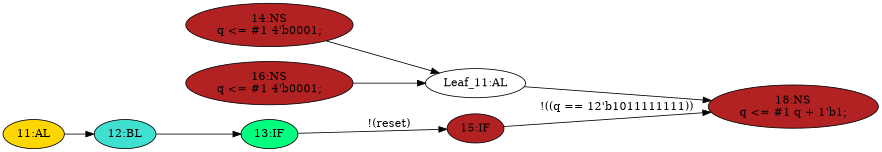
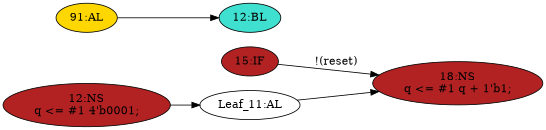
node "14:NS q <= #1 4'b0001;": label "14:NS q <= #1 4'b0001;" -> "12:NS q <= #1 4'b0001;"
node "16:NS q <= #1 4'b0001;": removed
edge "15:IF" -> "18:NS q <= #1 q + 1'b1;": label "!((q == 12'b1011111111))" -> "!(reset)"
node "11:AL": label "11:AL" -> "91:AL"
node "13:IF": removed
